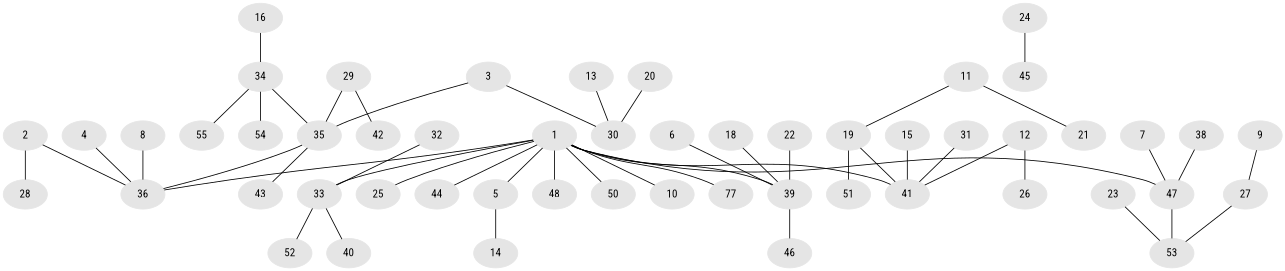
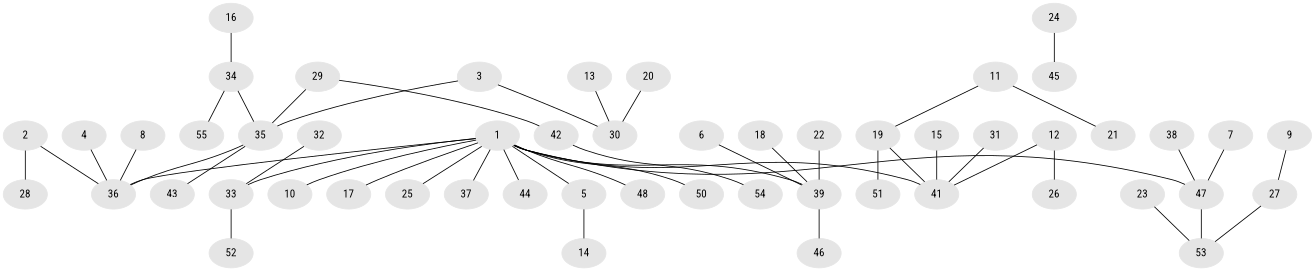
edge "34" -- "54": now "42" -- "54"
node "37": added
node "77": label "77" -> "17"
node "40": removed
